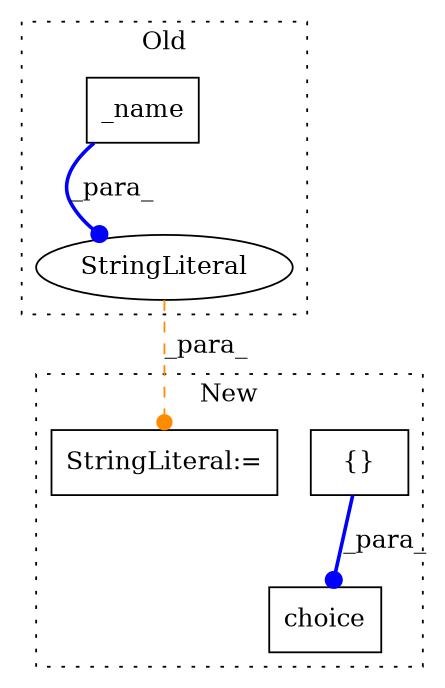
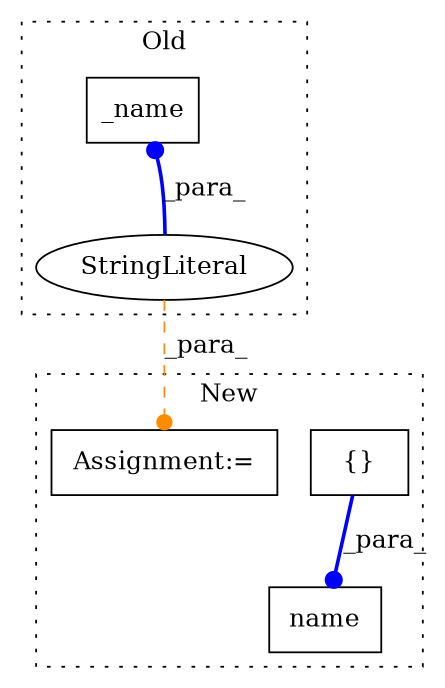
edge "_name" -> "StringLiteral": reversed
node "StringLiteral:=": label "StringLiteral:=" -> "Assignment:="
node "choice": label "choice" -> "name"
